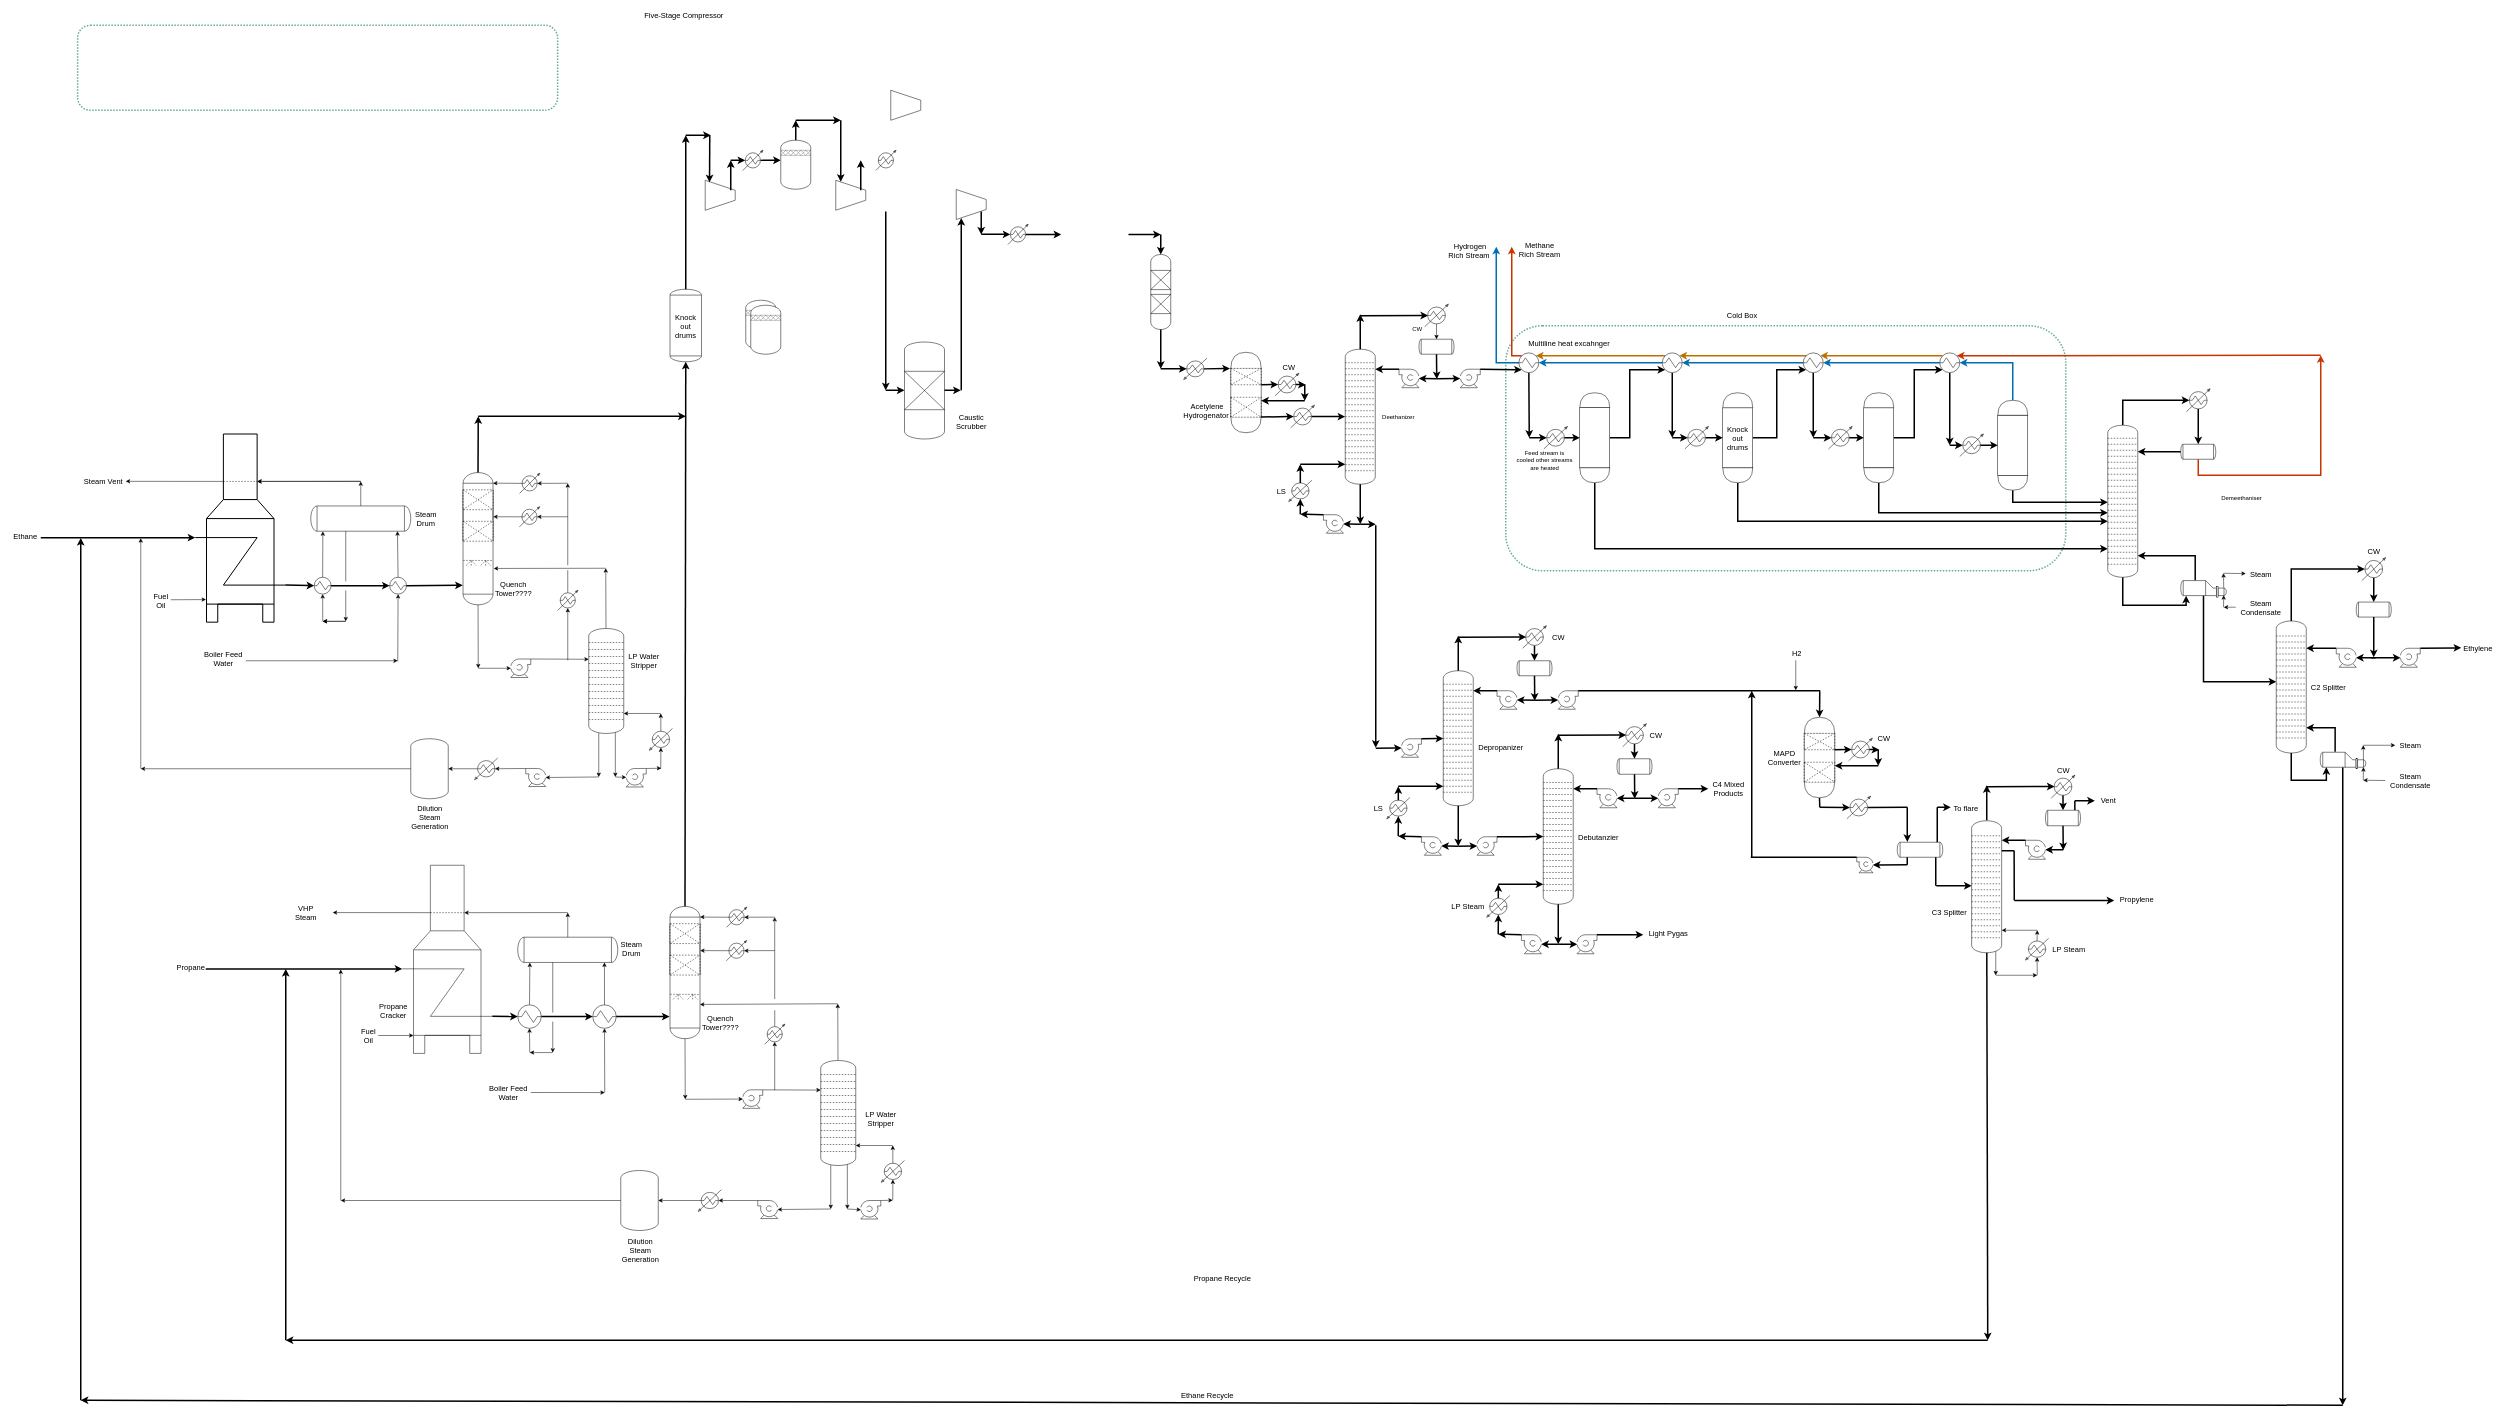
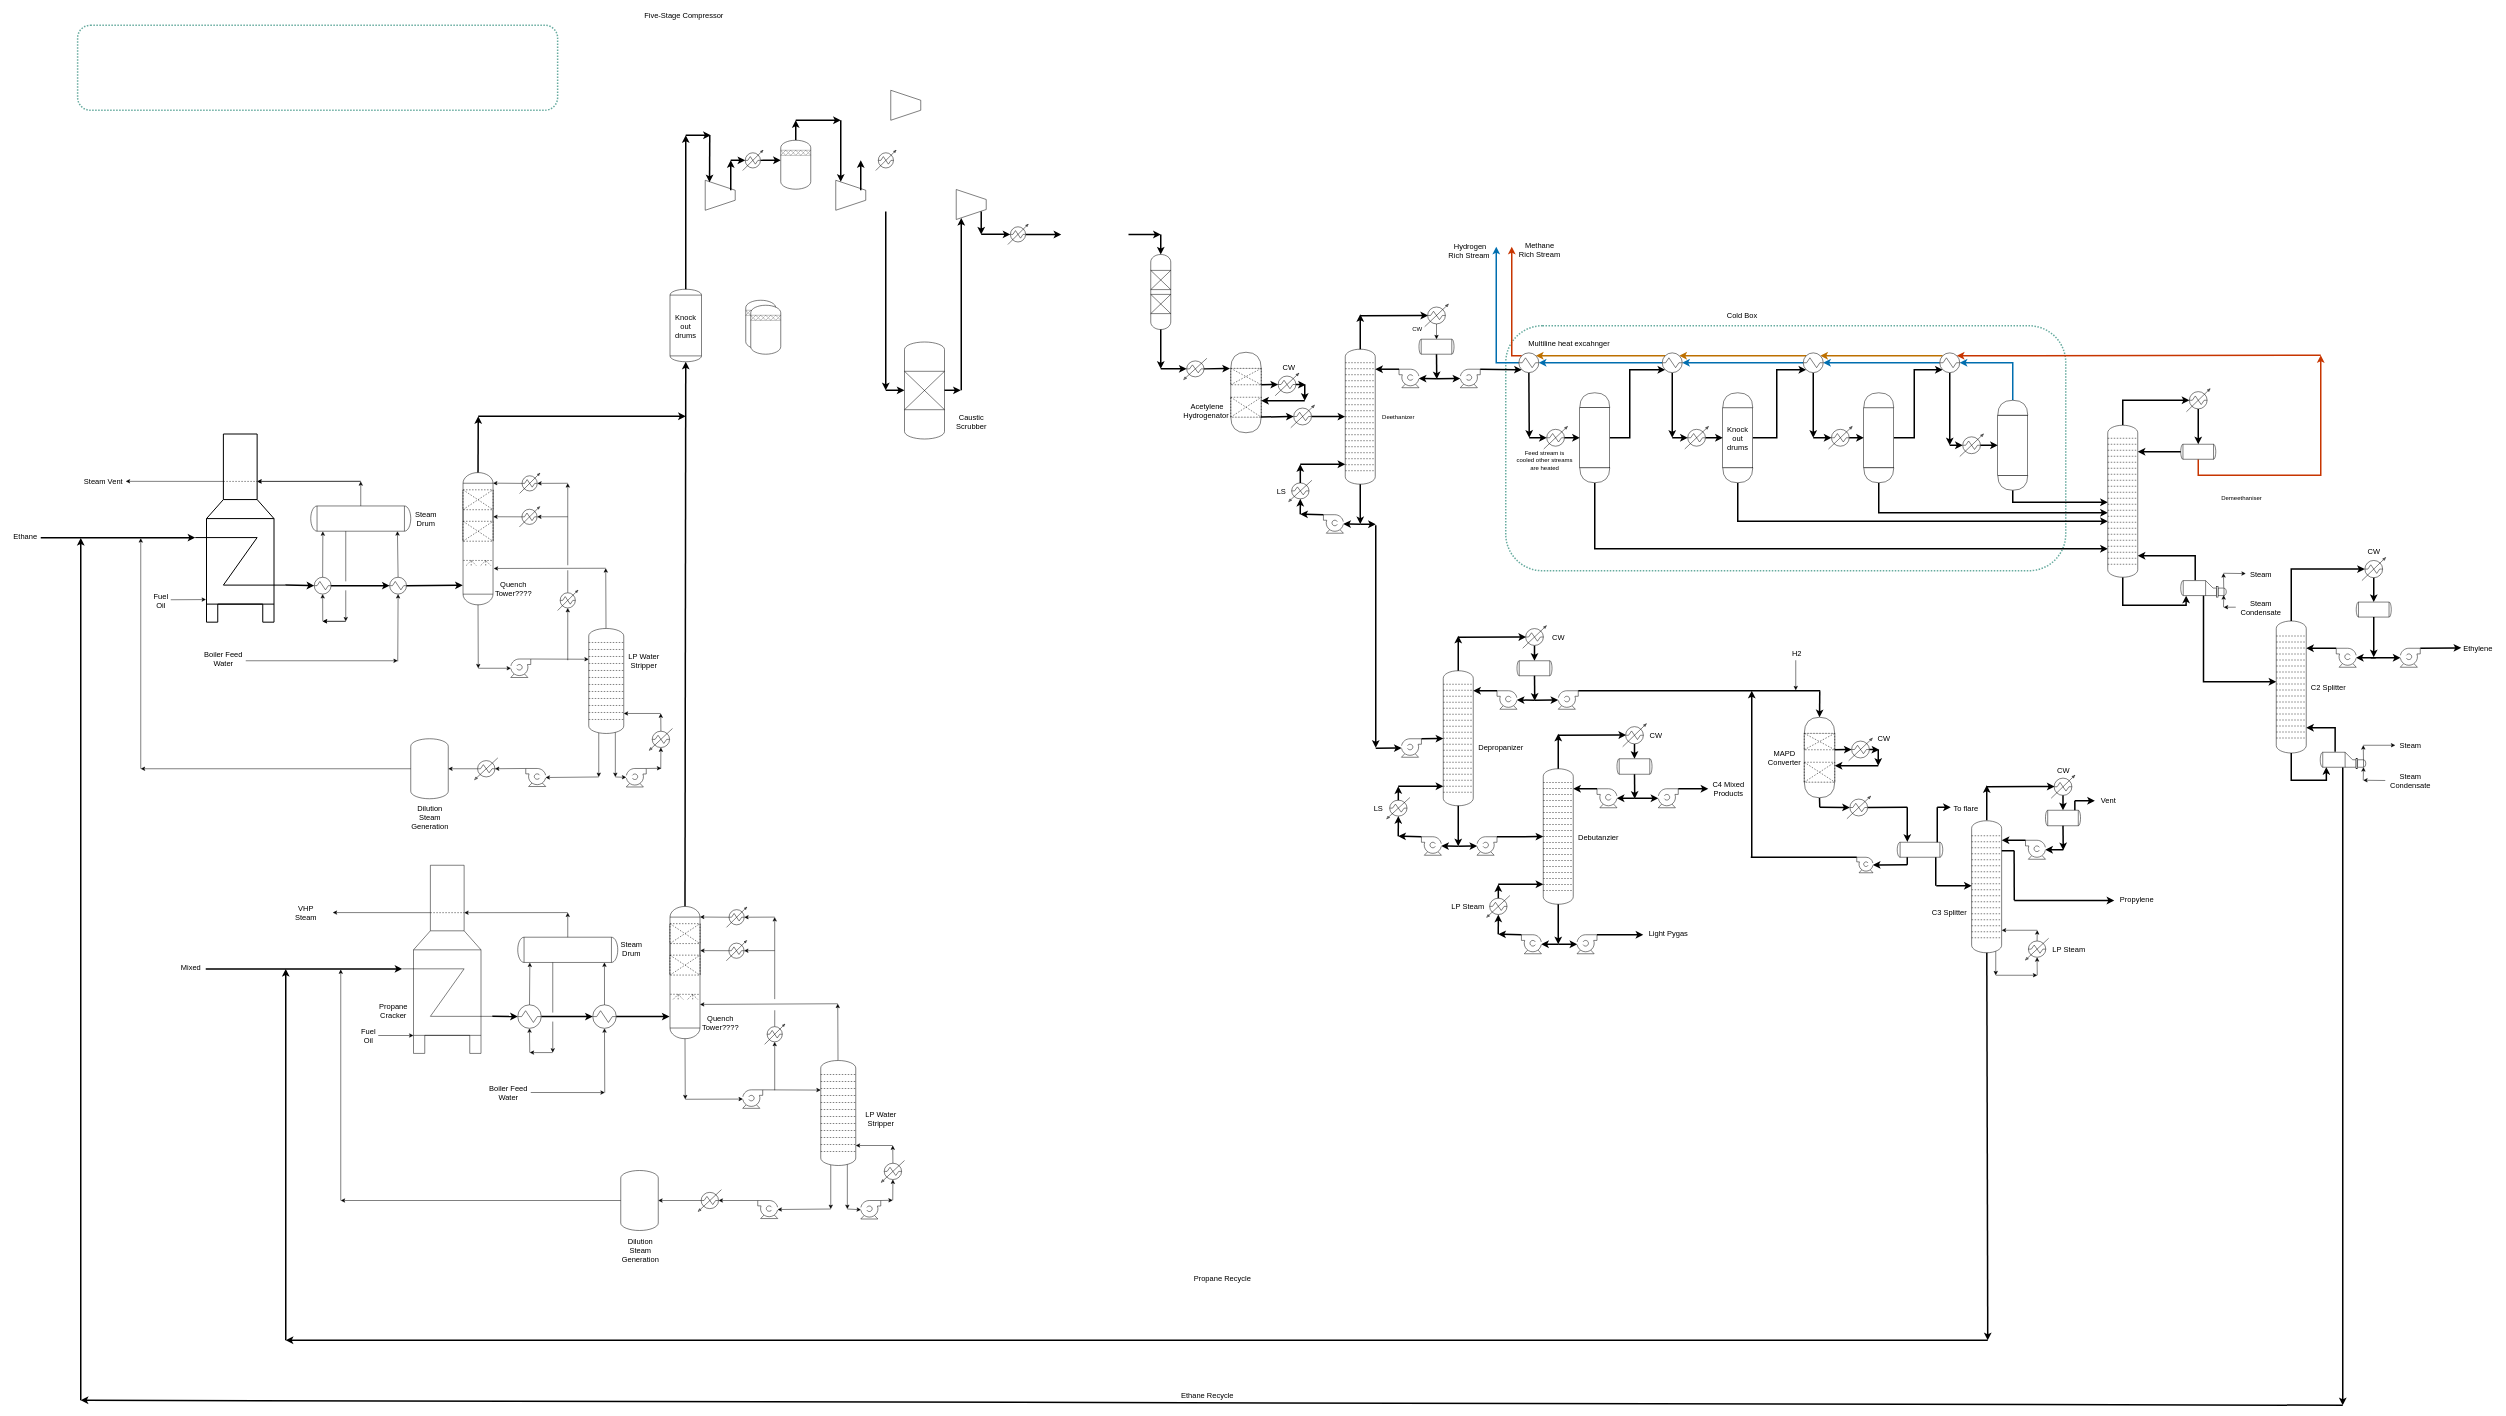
node "Propane": label "Propane" -> "Mixed"
